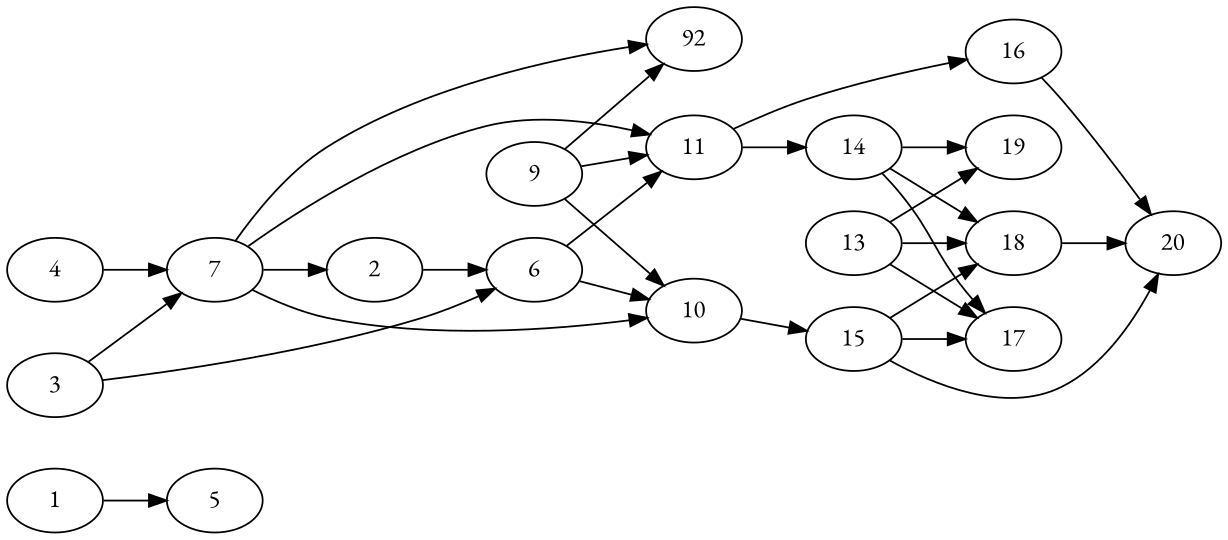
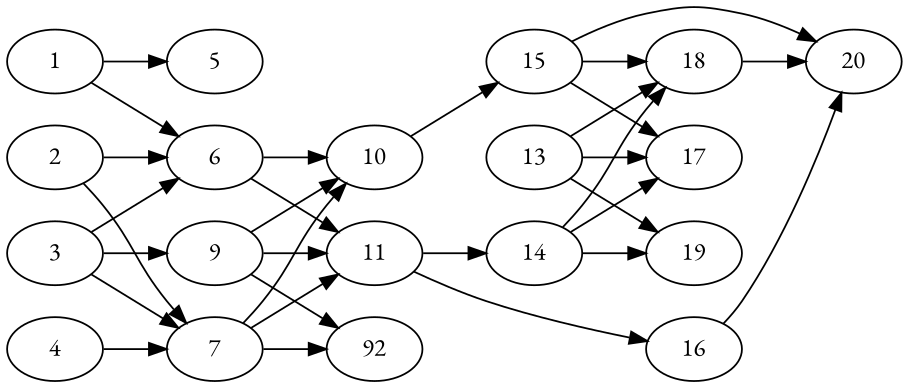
edge "1" -> "6": added
edge "3" -> "9": added
edge "7" -> "2": reversed
